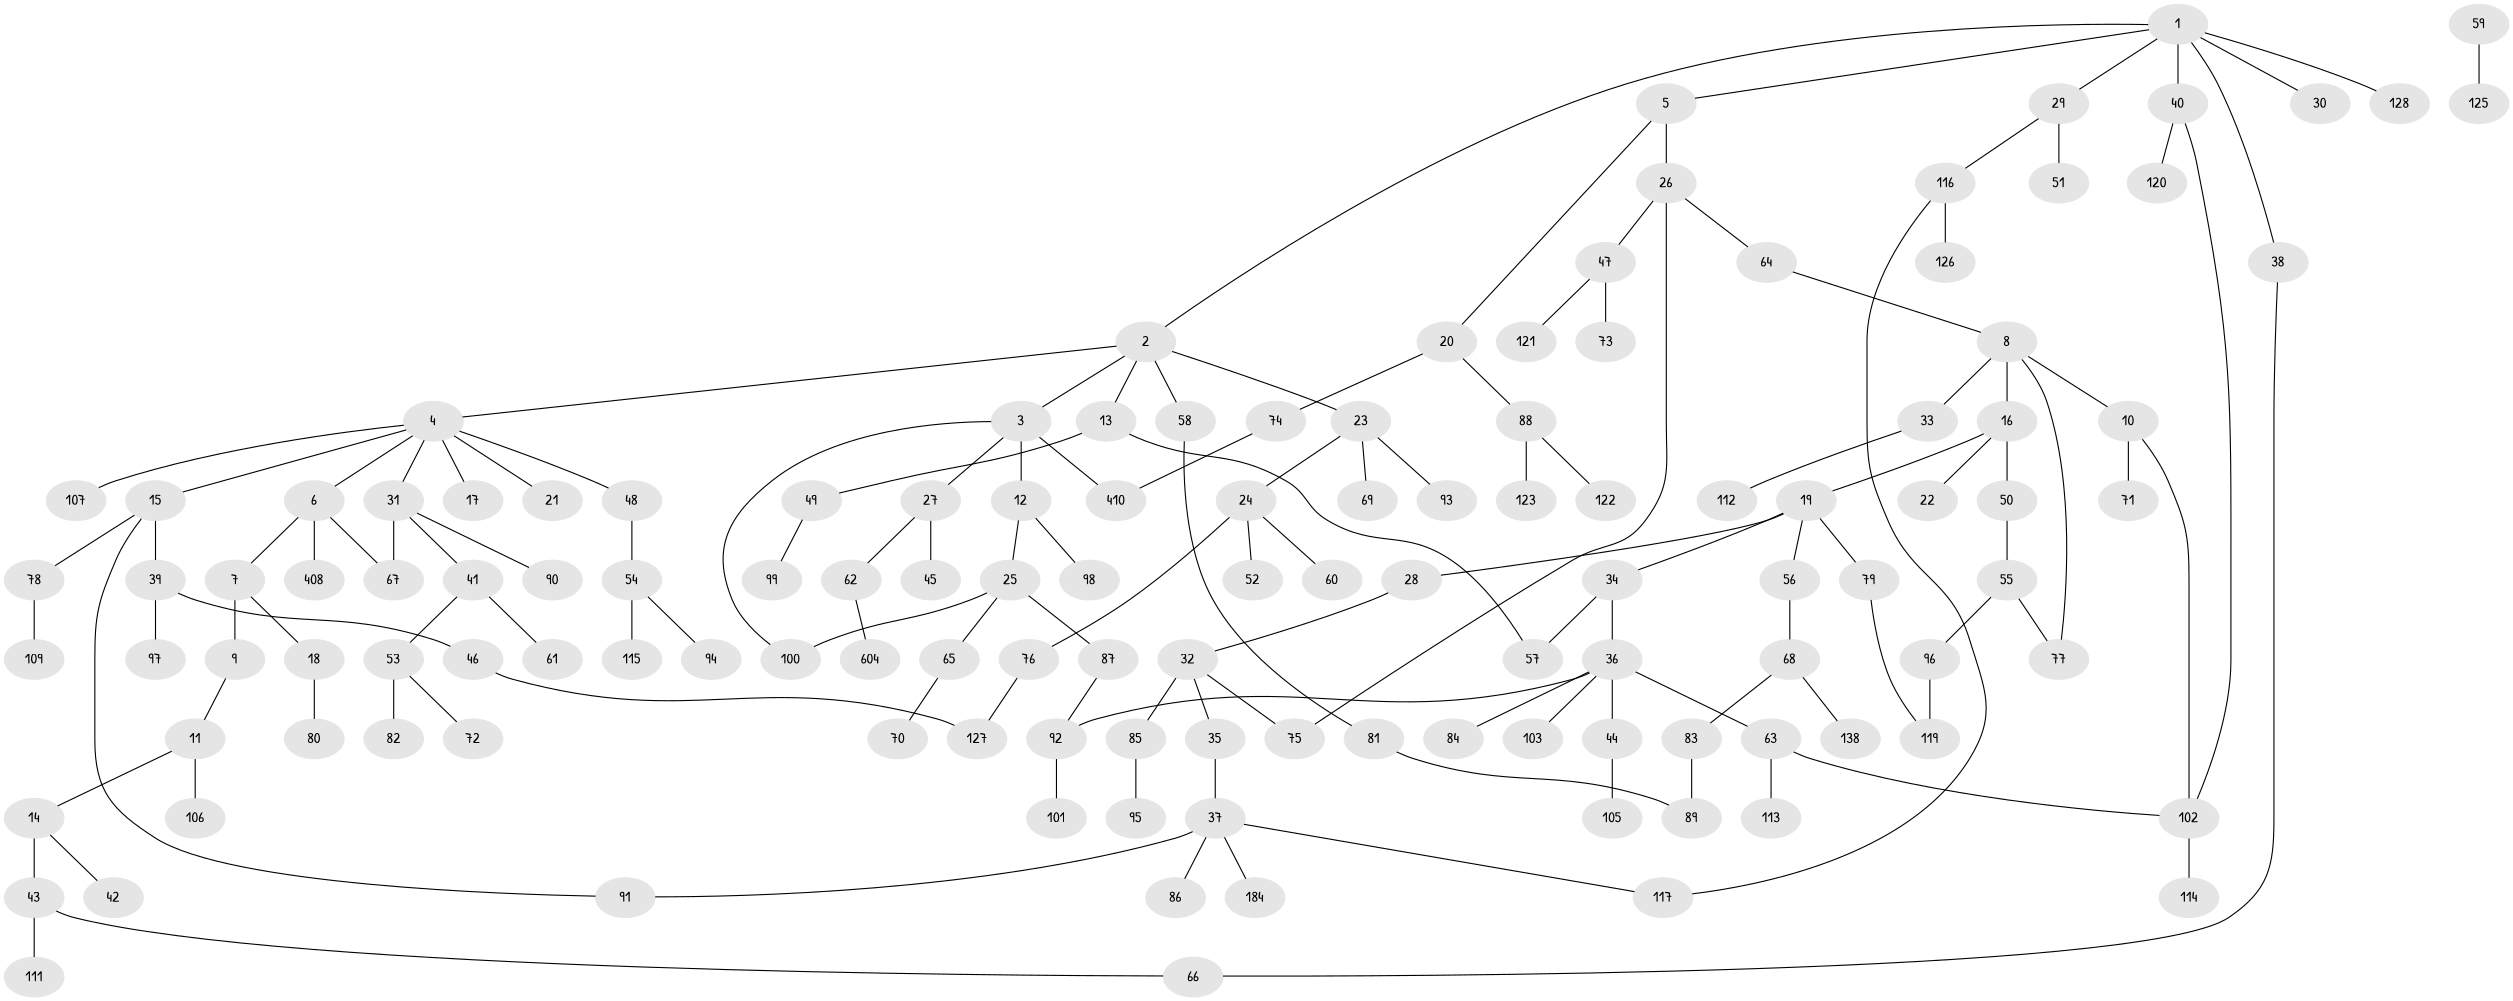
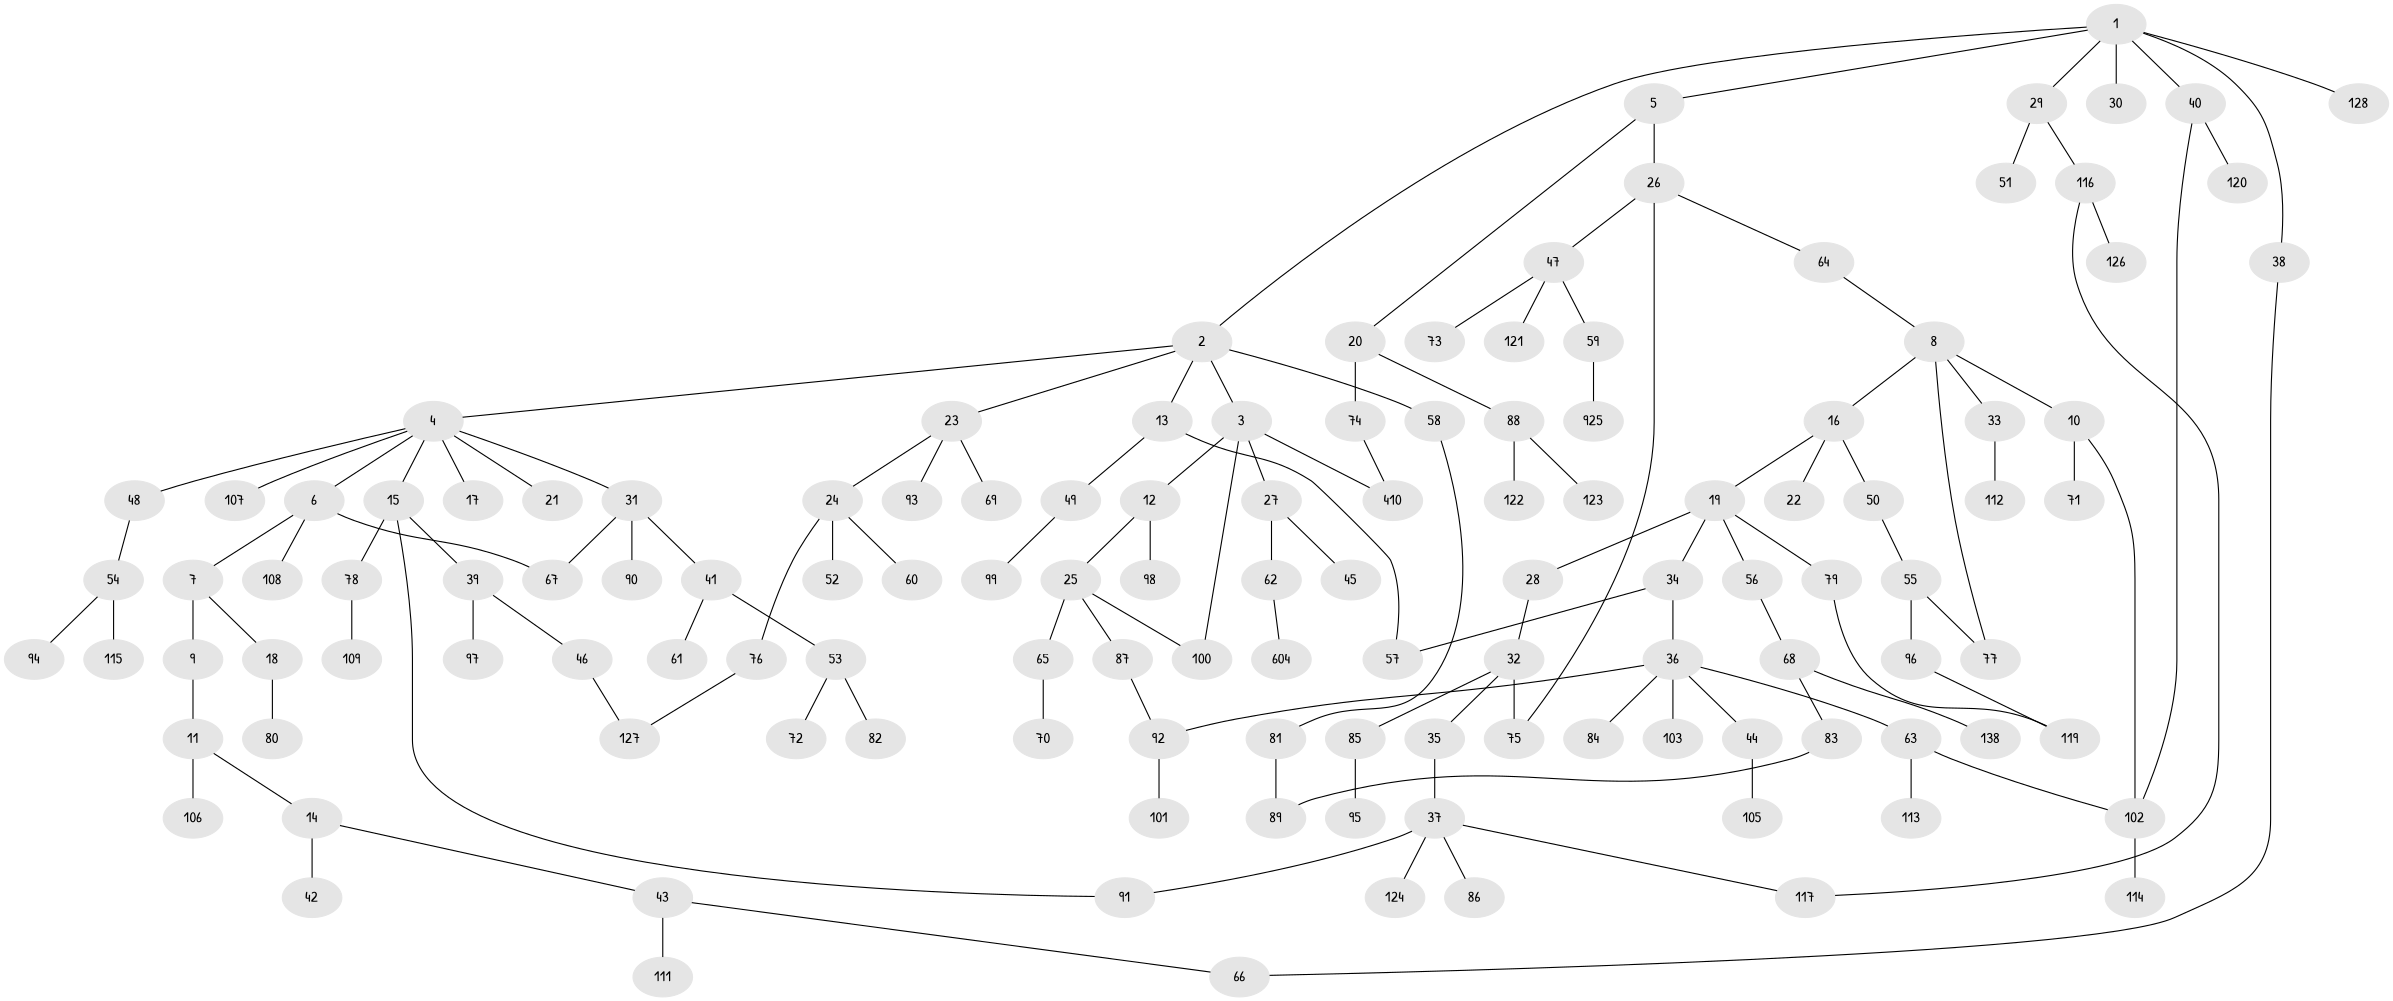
node "125": label "125" -> "925"
edge "47" -- "59": added
node "408": label "408" -> "108"
node "184": label "184" -> "124"
